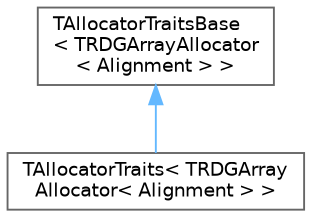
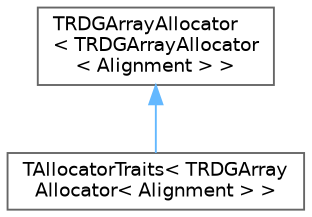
node "TAllocatorTraitsBase < TRDGArrayAllocator < Alignment > >": label "TAllocatorTraitsBase < TRDGArrayAllocator < Alignment > >" -> "TRDGArrayAllocator < TRDGArrayAllocator < Alignment > >"
